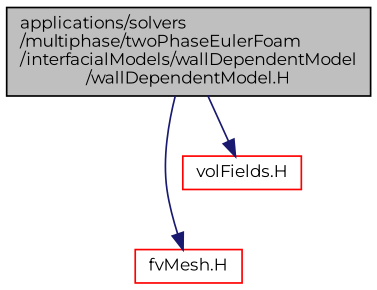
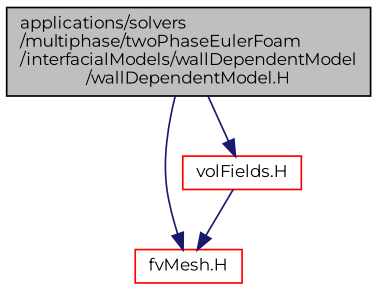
edge "volFields.H" -> "fvMesh.H": added
